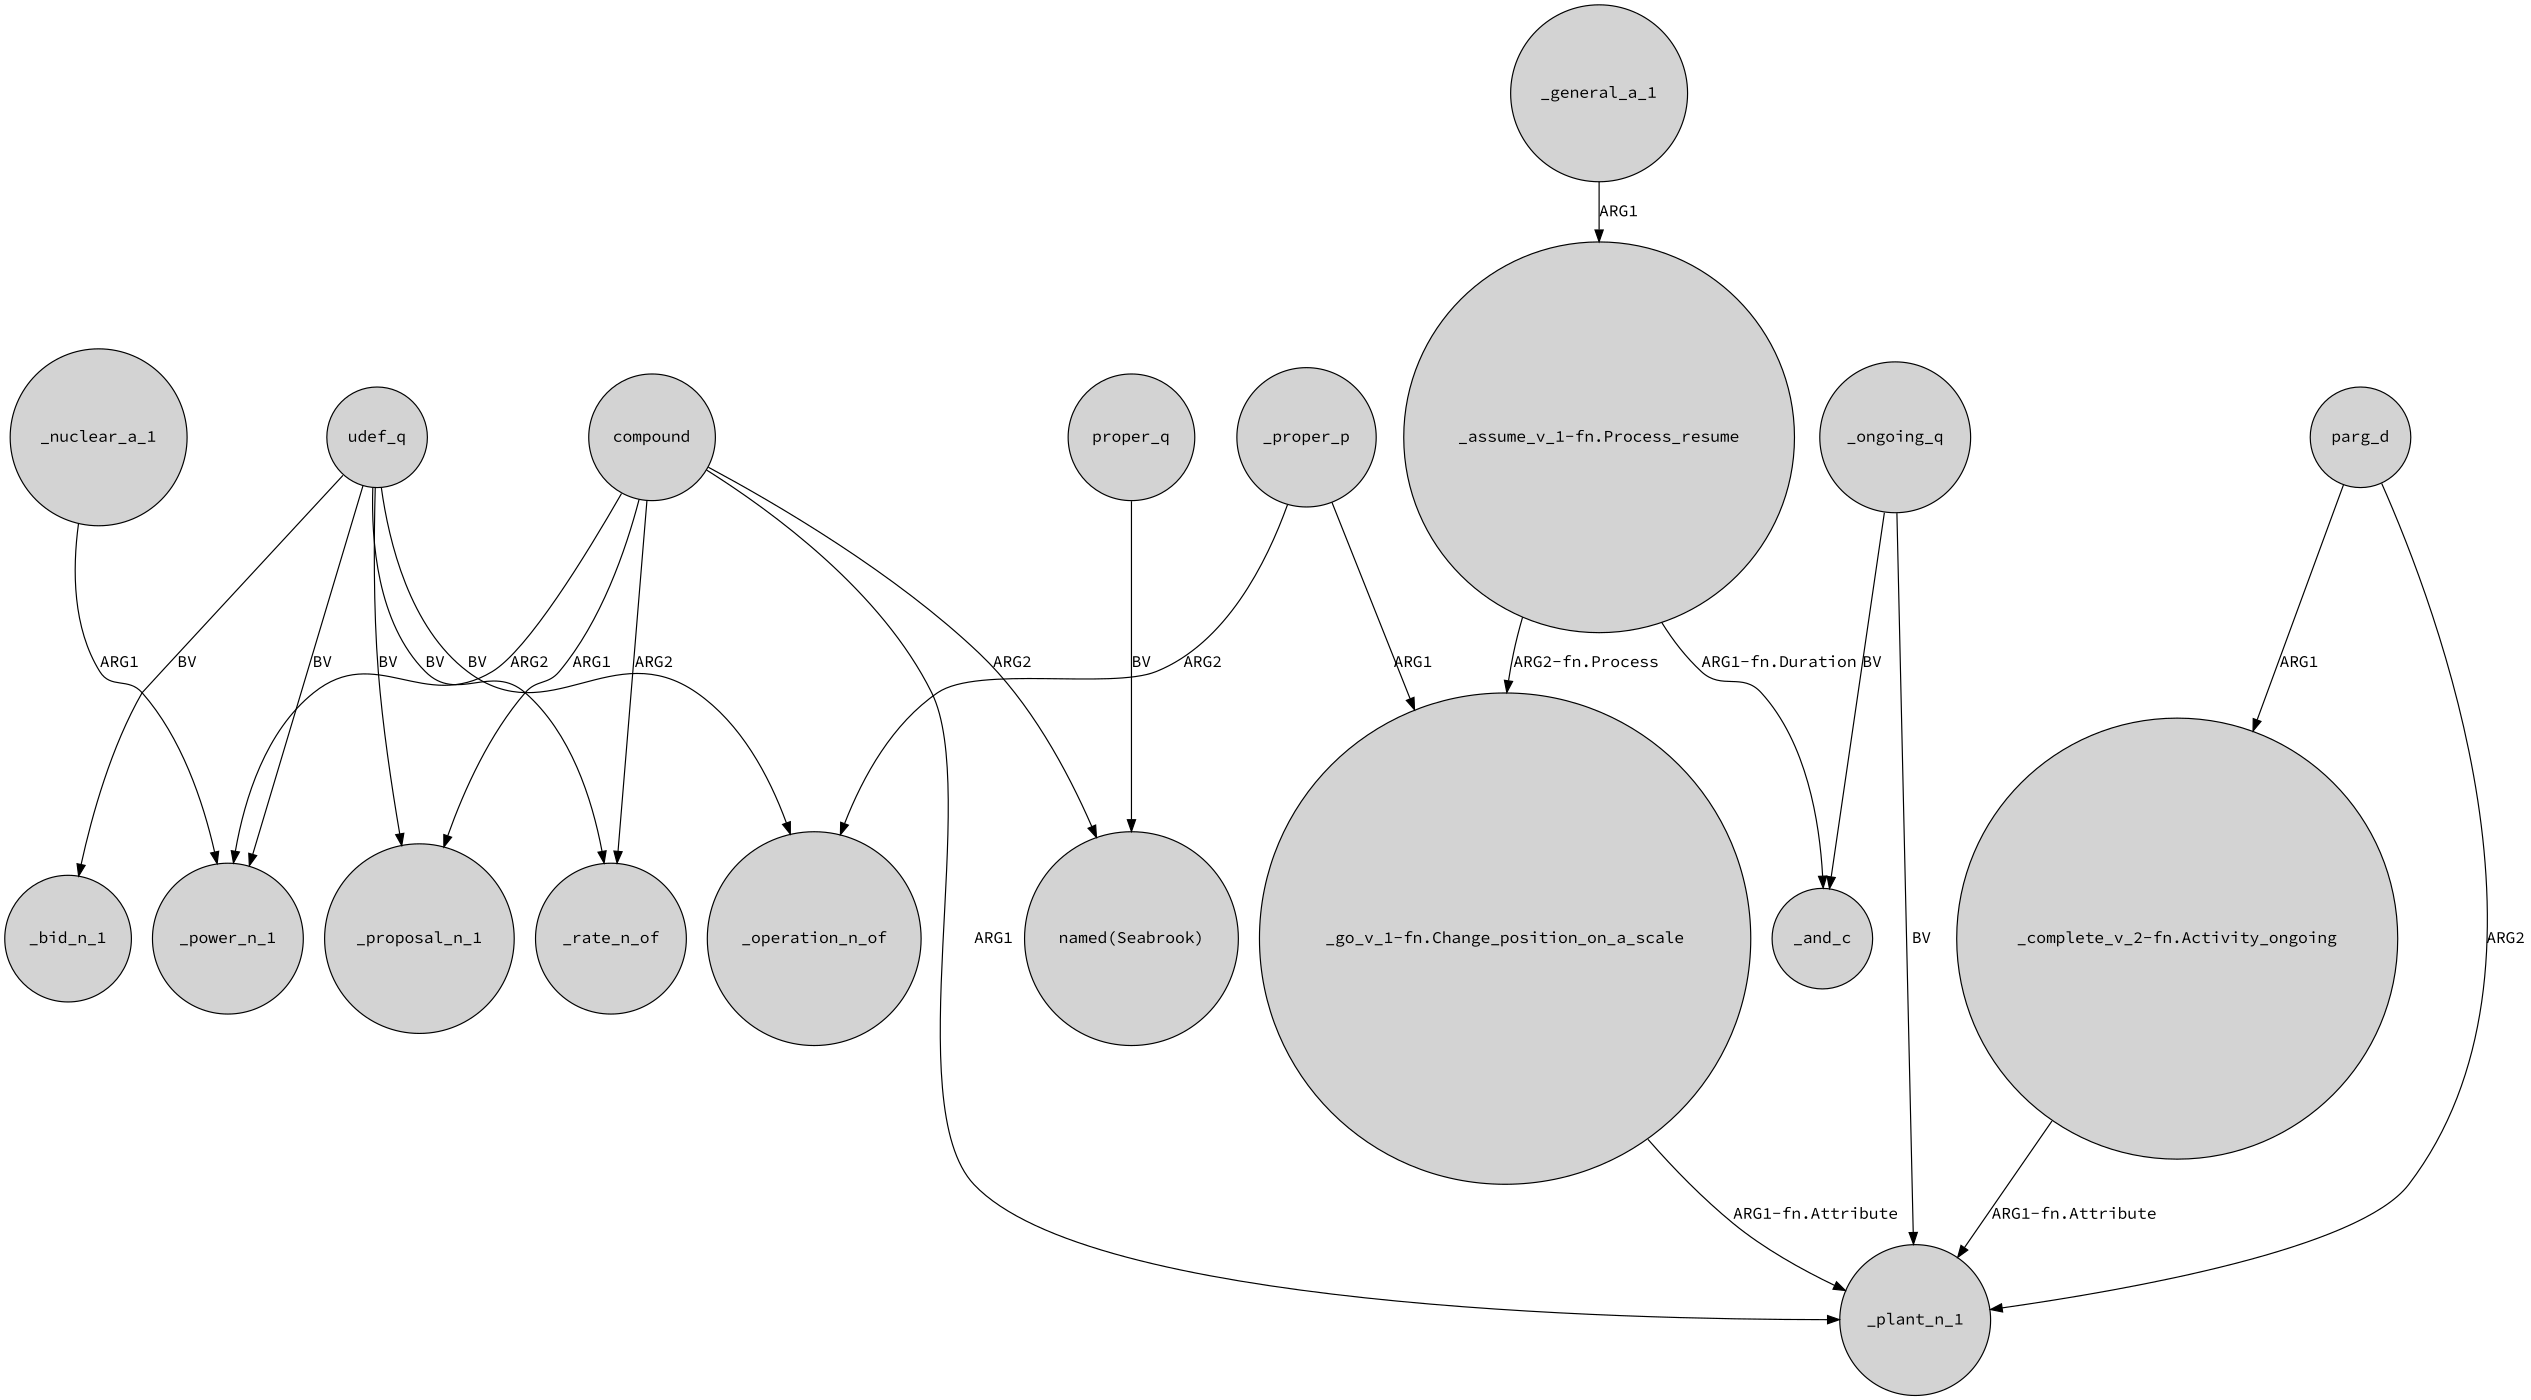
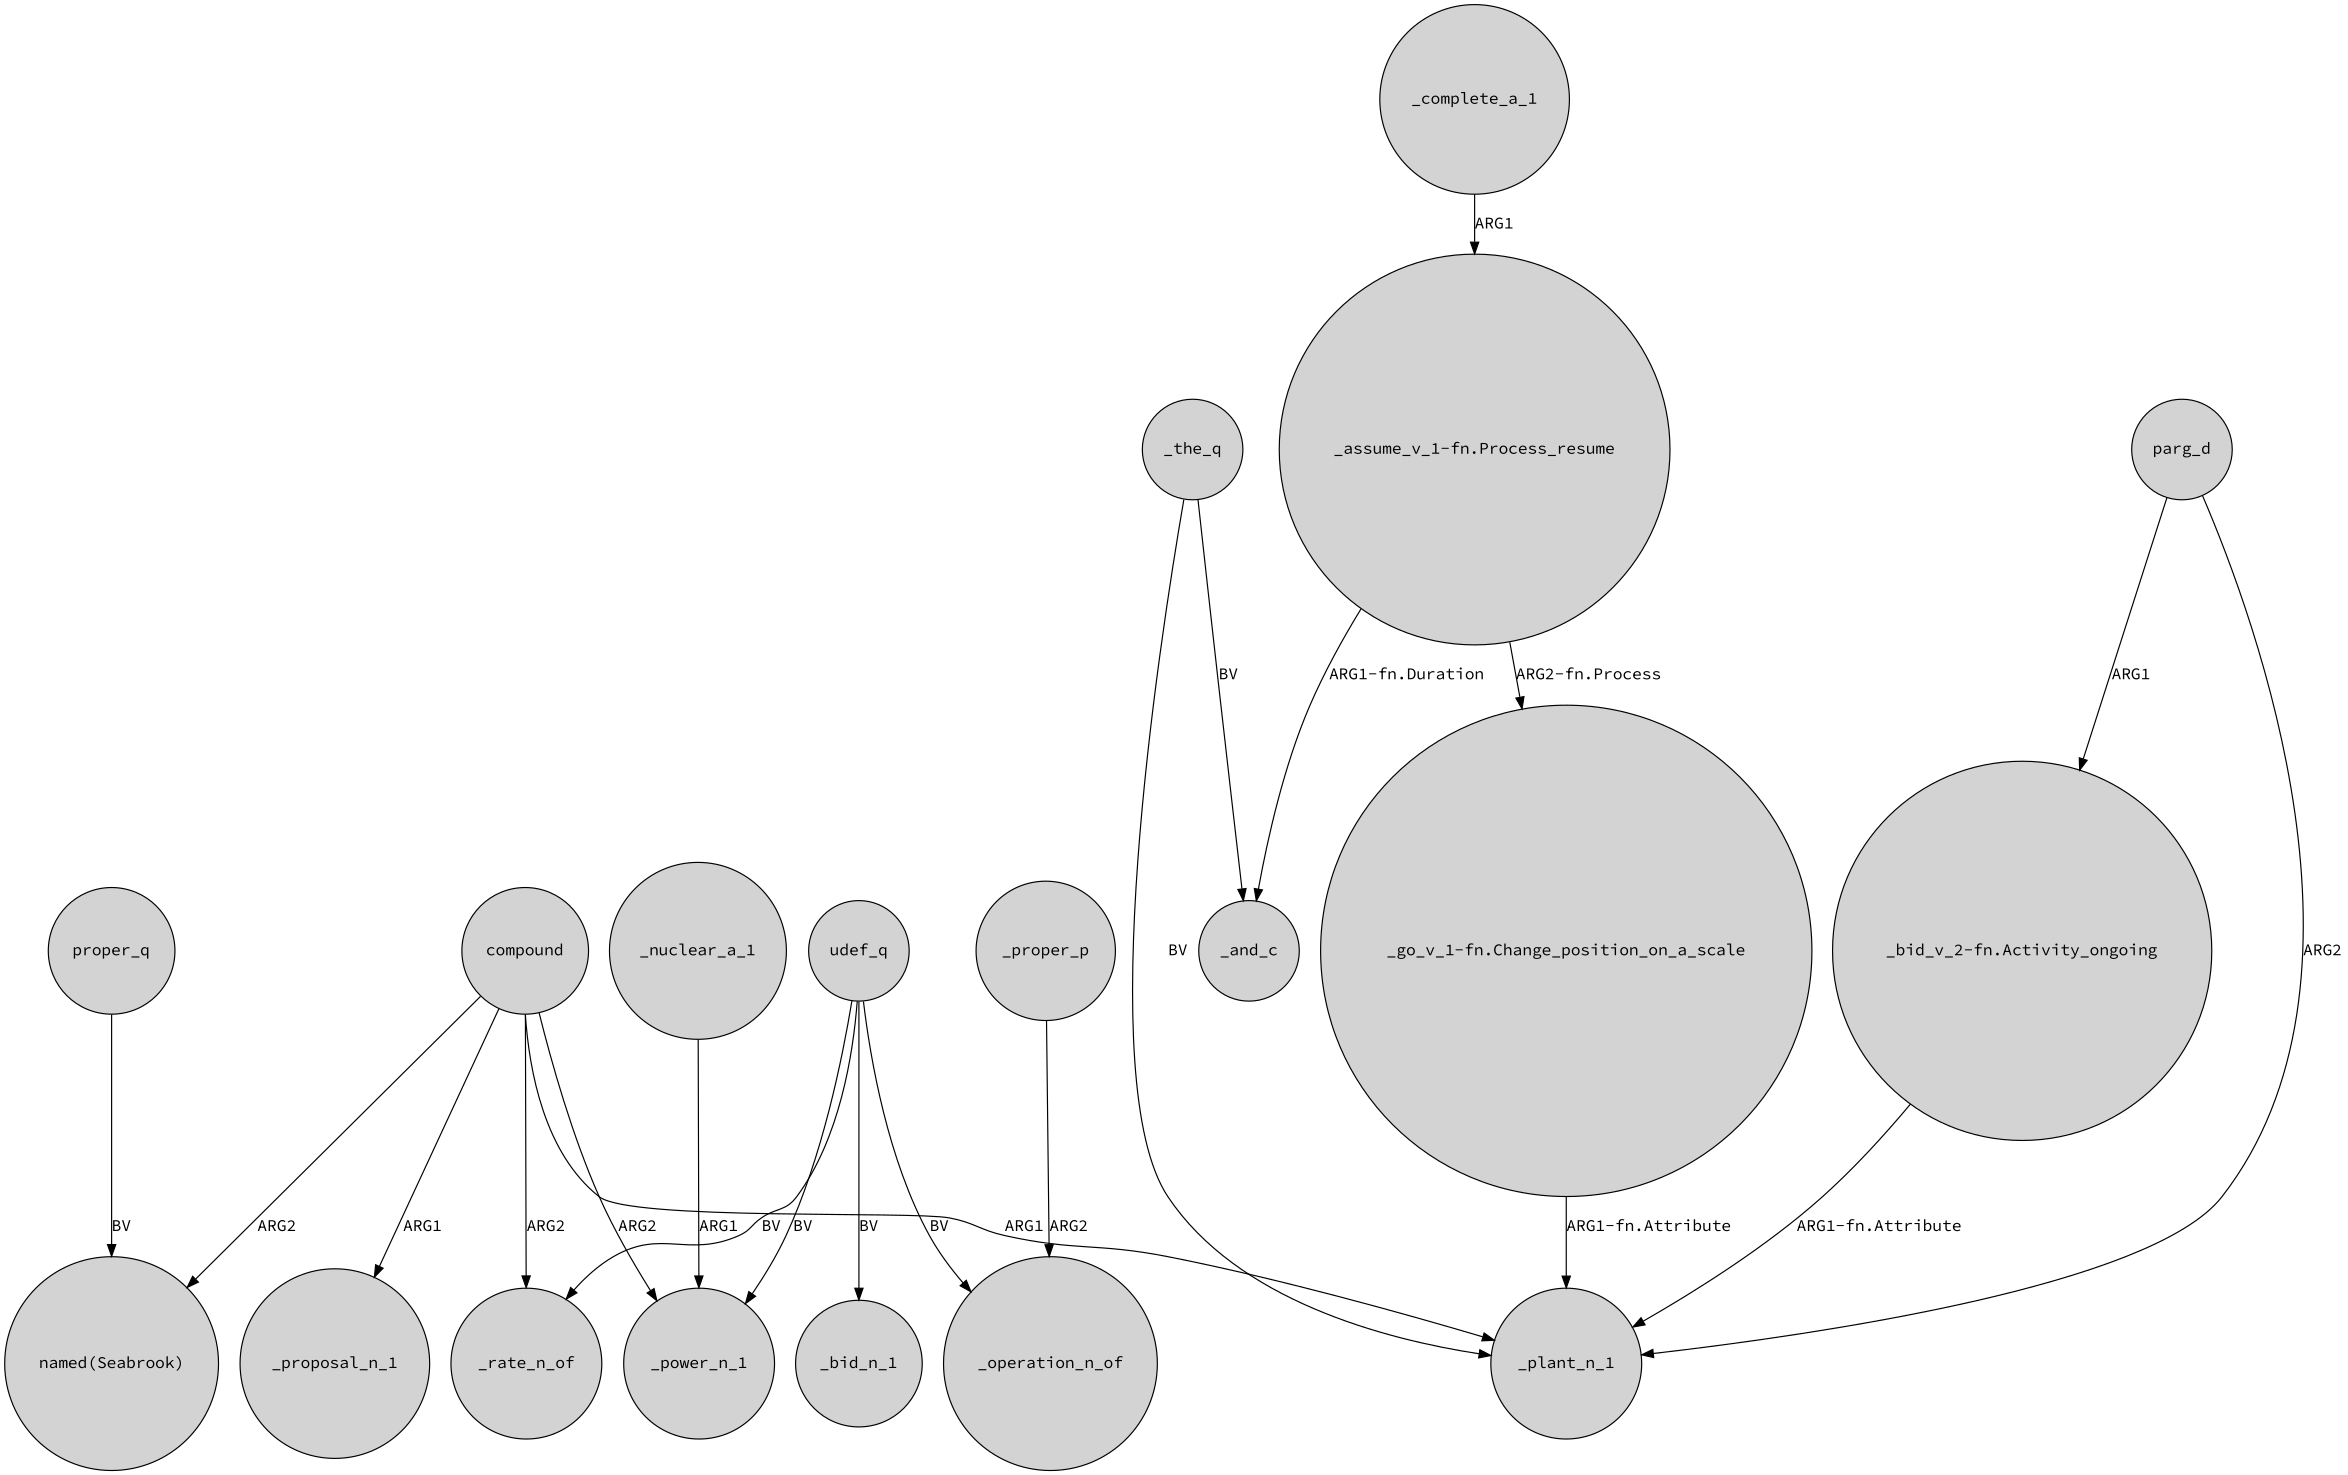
node "_general_a_1": label "_general_a_1" -> "_complete_a_1"
node "_ongoing_q": label "_ongoing_q" -> "_the_q"
edge "_proper_p" -> "_go_v_1-fn.Change_position_on_a_scale": removed, label "ARG1"
edge "udef_q" -> "_proposal_n_1": removed, label "BV"
node "_complete_v_2-fn.Activity_ongoing": label "_complete_v_2-fn.Activity_ongoing" -> "_bid_v_2-fn.Activity_ongoing"
